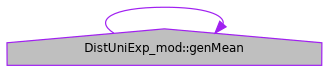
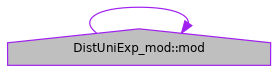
node "DistUniExp_mod::genMean": label "DistUniExp_mod::genMean" -> "DistUniExp_mod::mod"
